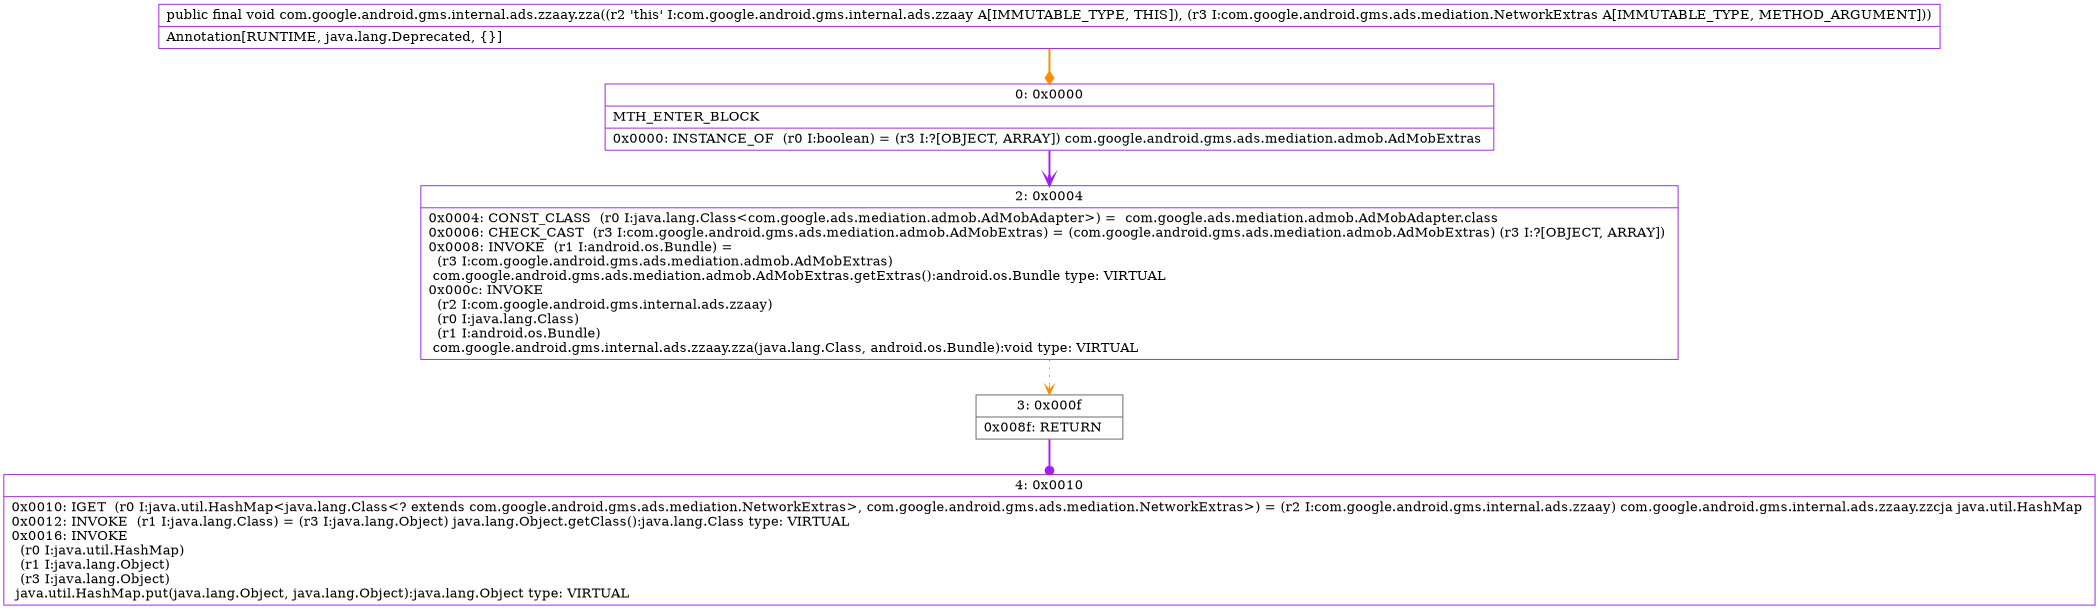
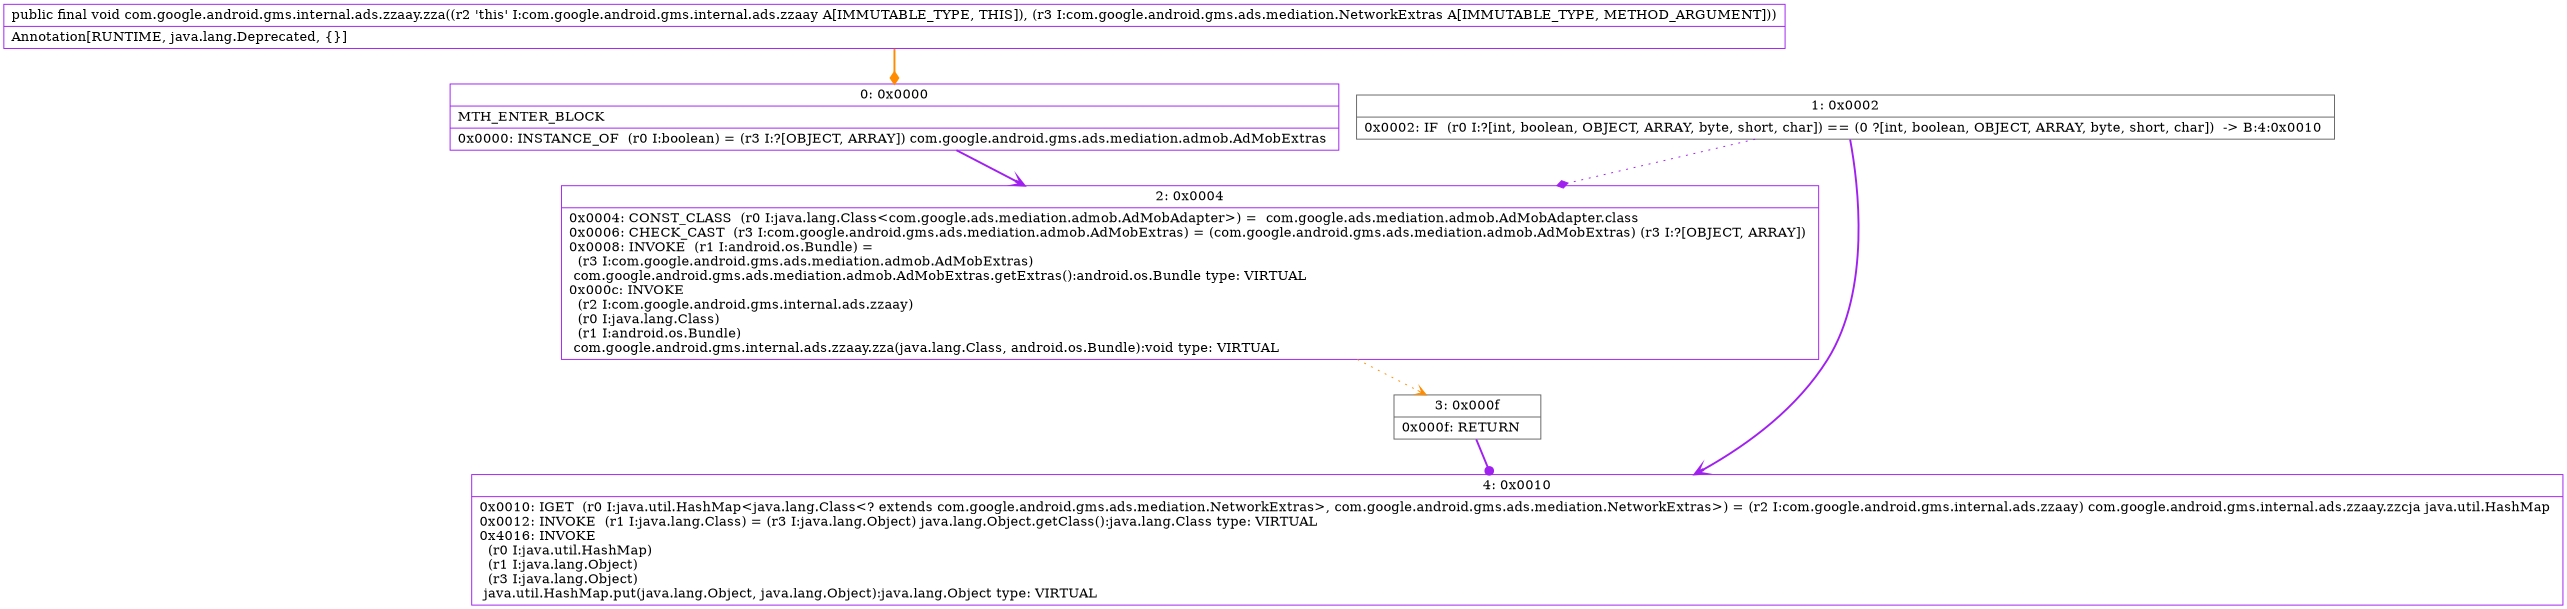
node "1: 0x0002": added
node "3: 0x000f": text "0x008f: RETURN" -> "0x000f: RETURN"
node "4: 0x0010": text "0x0016: INVOKE" -> "0x4016: INVOKE"
